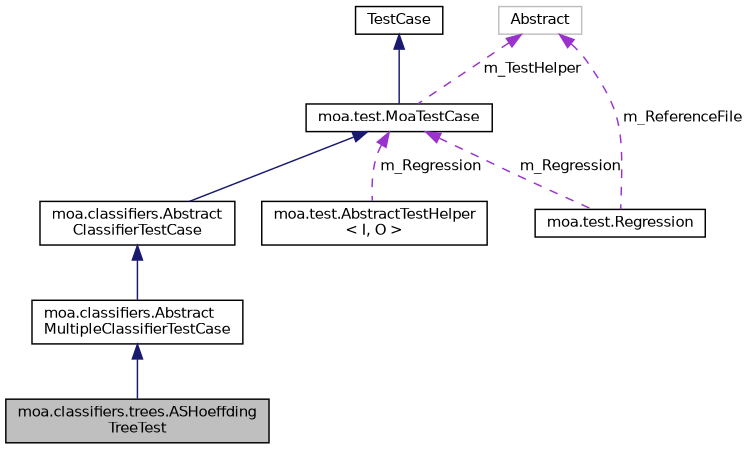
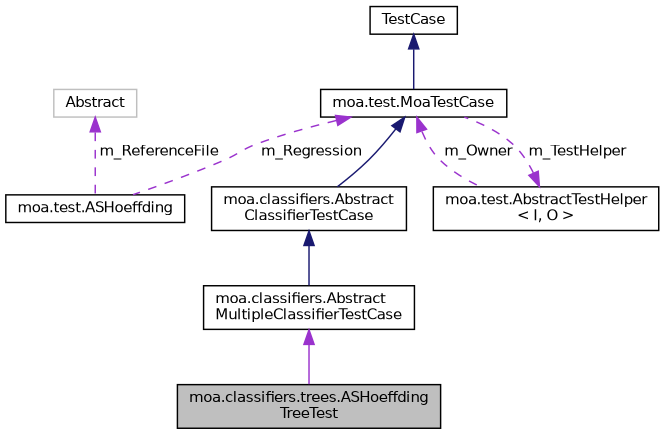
edge "moa.test.MoaTestCase" -> "Abstract": now "moa.test.MoaTestCase" -> "moa.test.AbstractTestHelper < I, O >"
edge "moa.test.AbstractTestHelper < I, O >" -> "moa.test.MoaTestCase": label " m_Regression" -> " m_Owner"
node "moa.test.Regression": label "moa.test.Regression" -> "moa.test.ASHoeffding"
edge "moa.classifiers.trees.ASHoeffding TreeTest" -> "moa.classifiers.Abstract MultipleClassifierTestCase": color midnightblue -> darkorchid3
